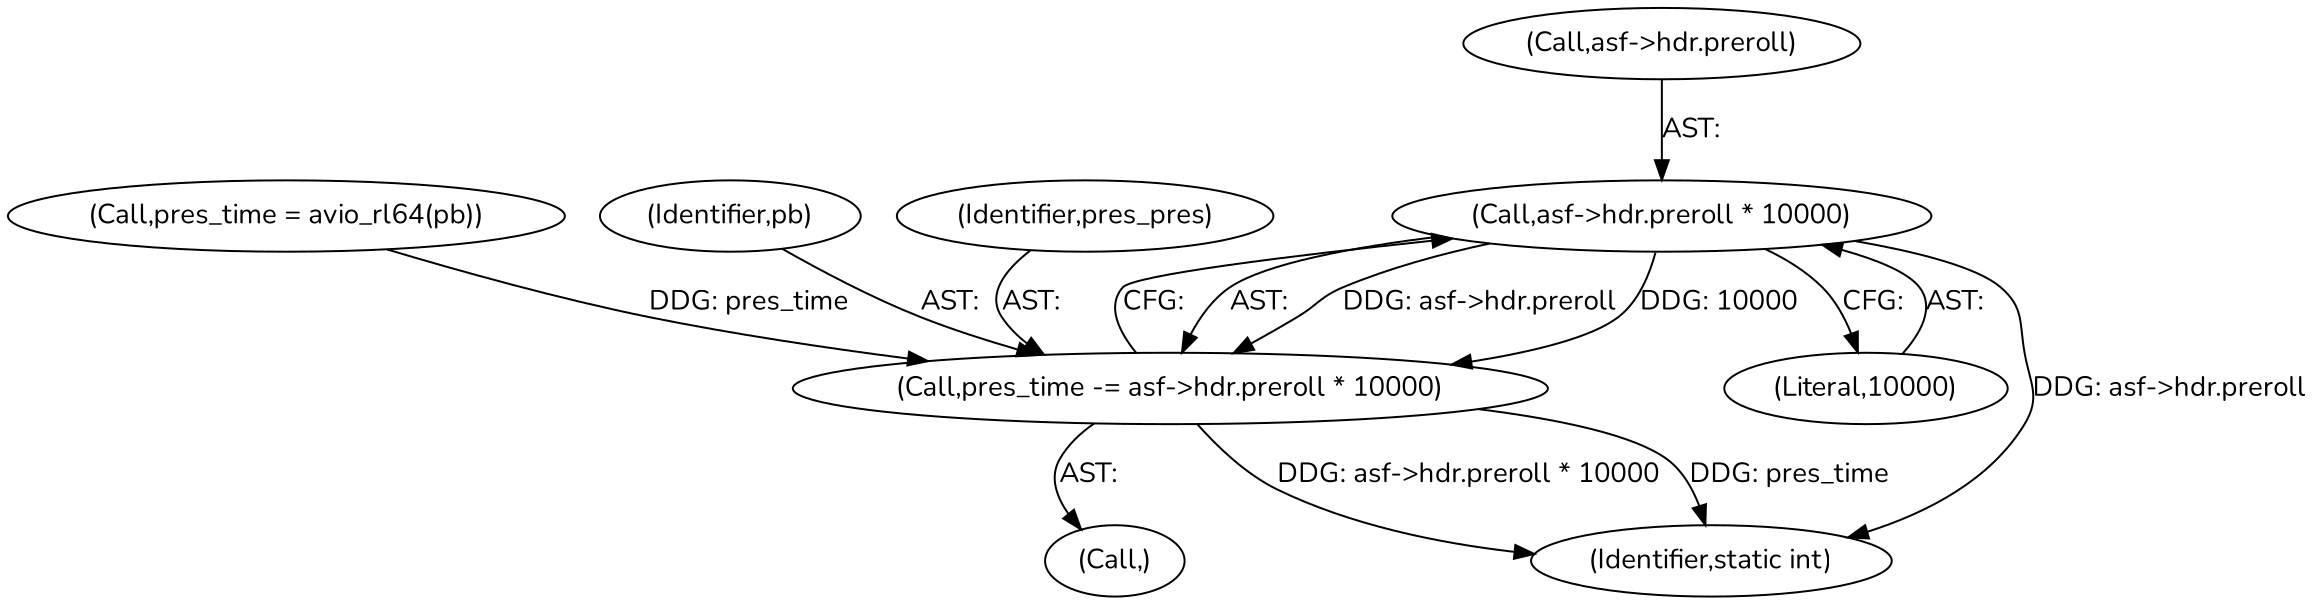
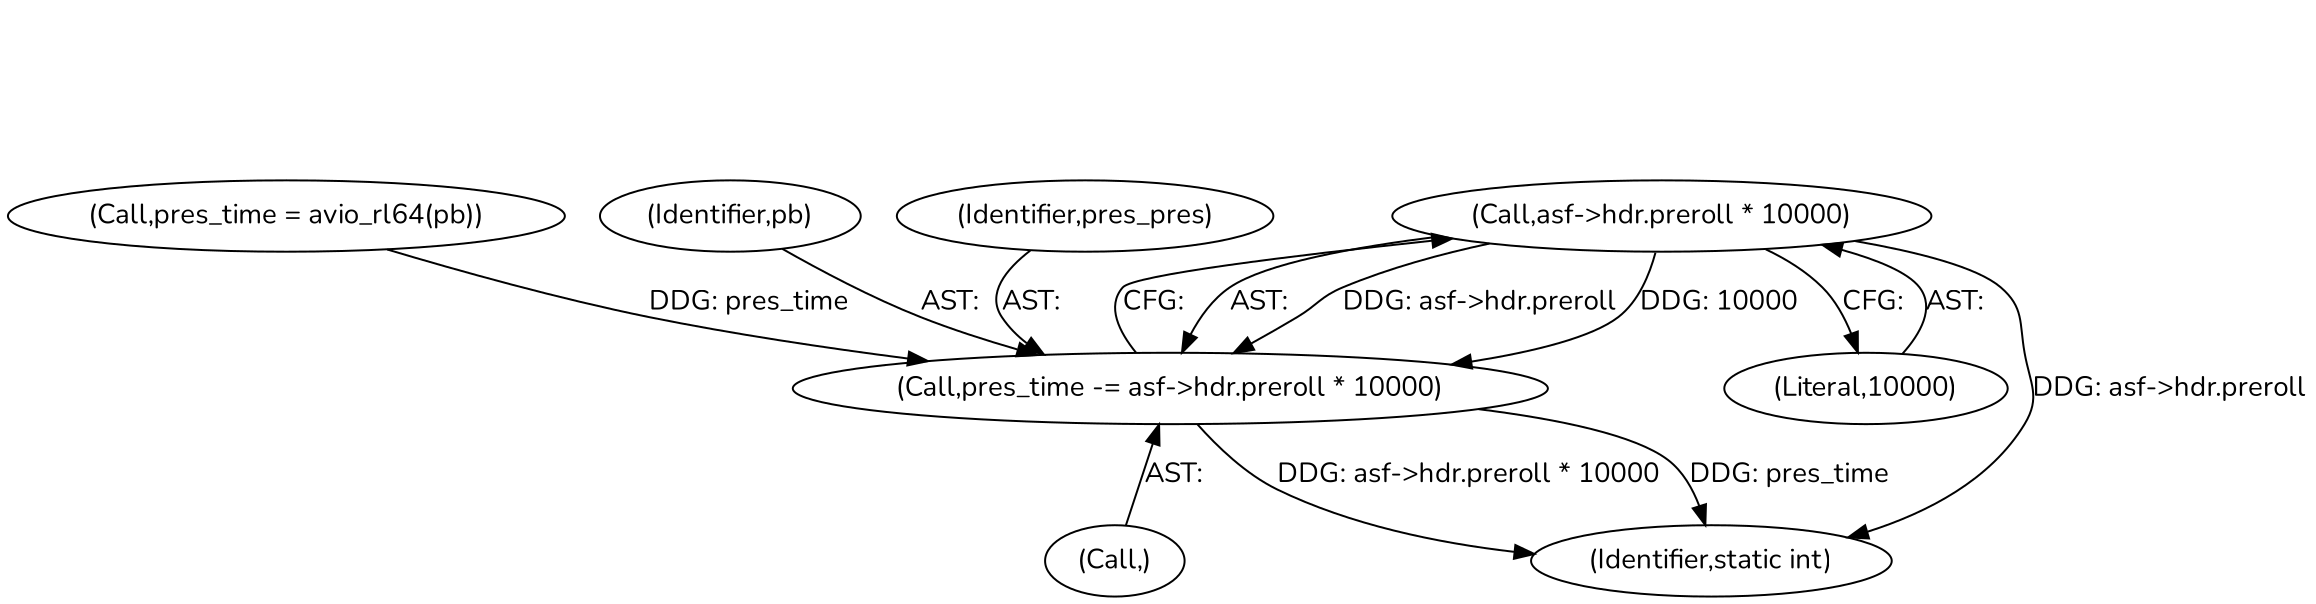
node "(Call,asf->hdr.preroll)": removed
edge "(Call,pres_time -= asf->hdr.preroll * 10000)" -> "(Call,)": reversed
